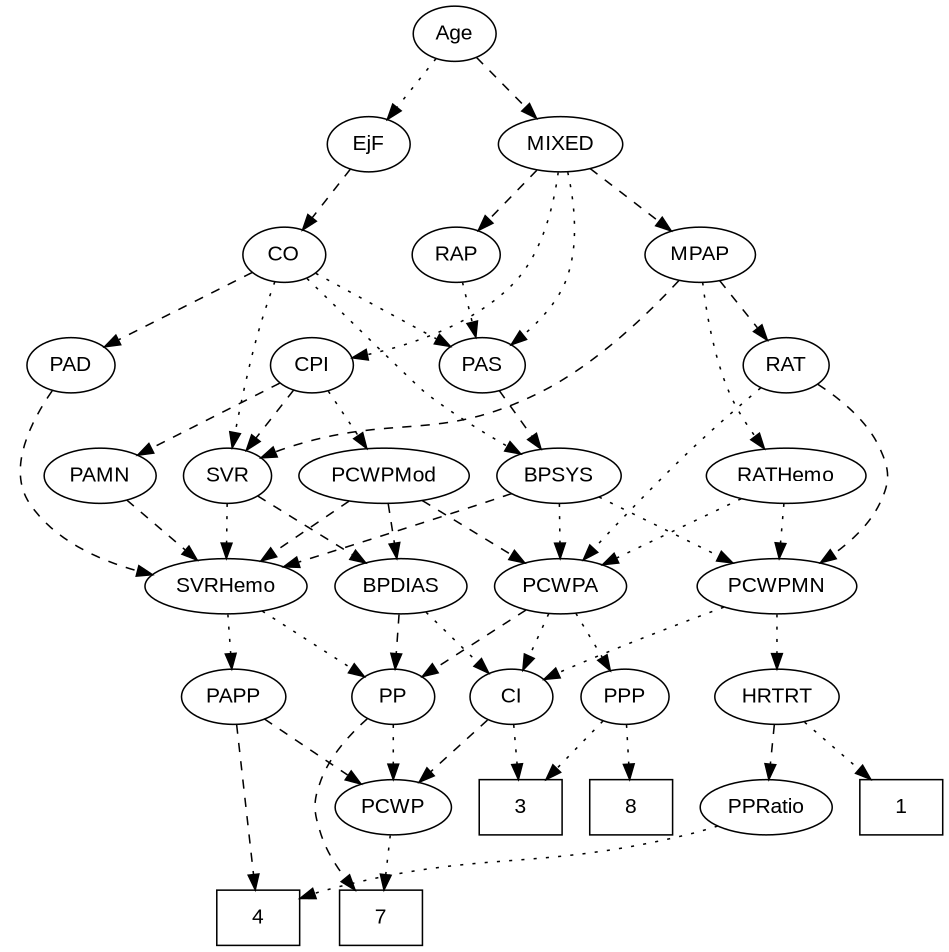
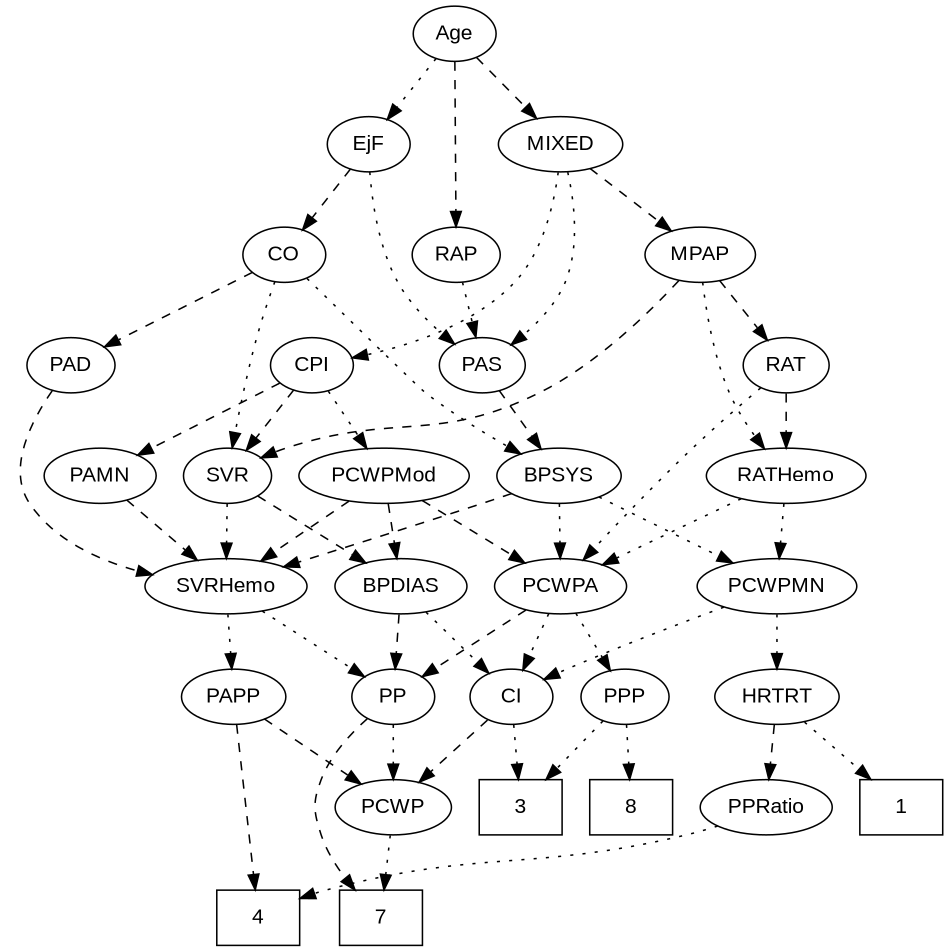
edge "MIXED" -> "RAP": now "Age" -> "RAP"
edge "CO" -> "PAS": now "EjF" -> "PAS"
edge "RAT" -> "PCWPMN": now "RAT" -> "RATHemo"
